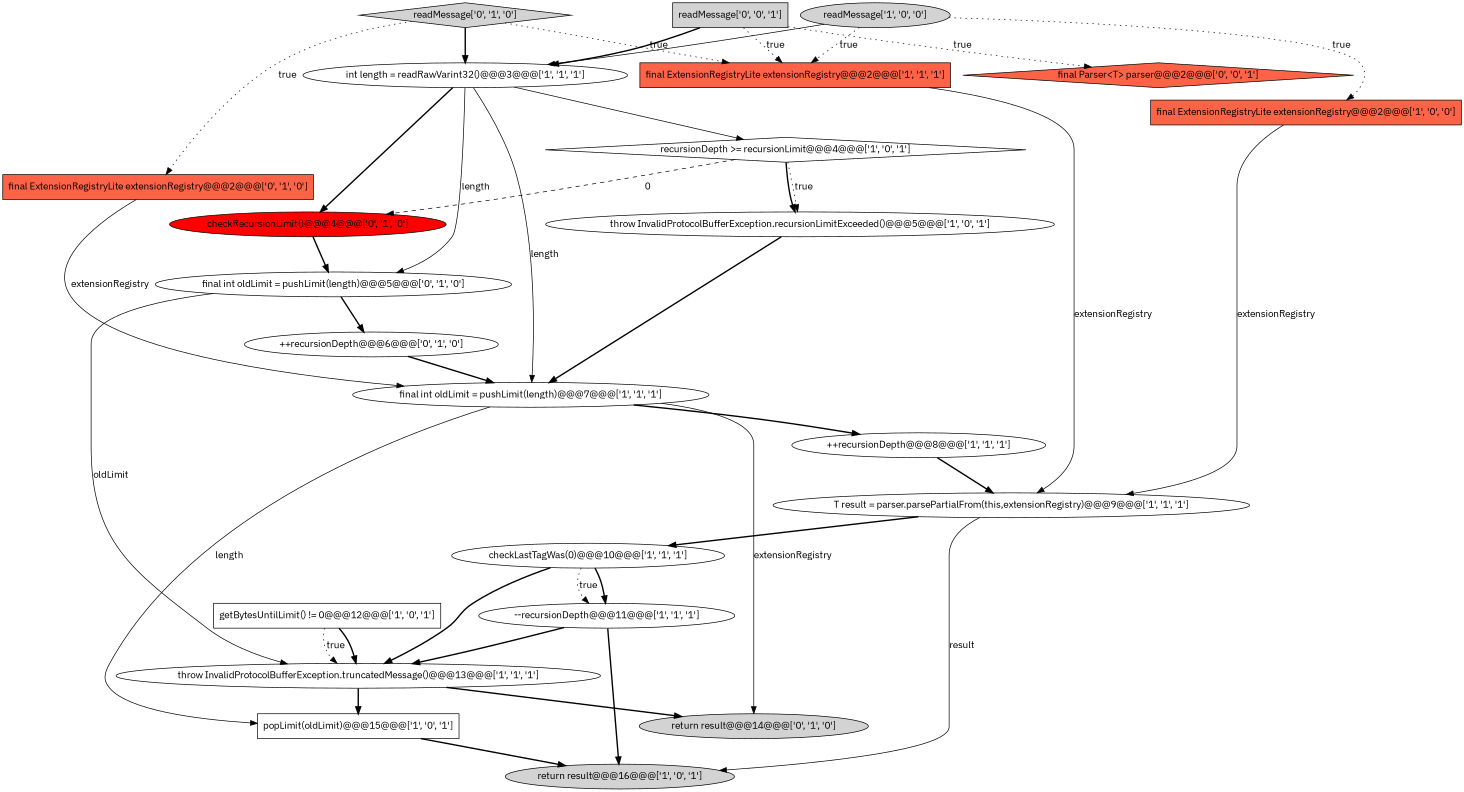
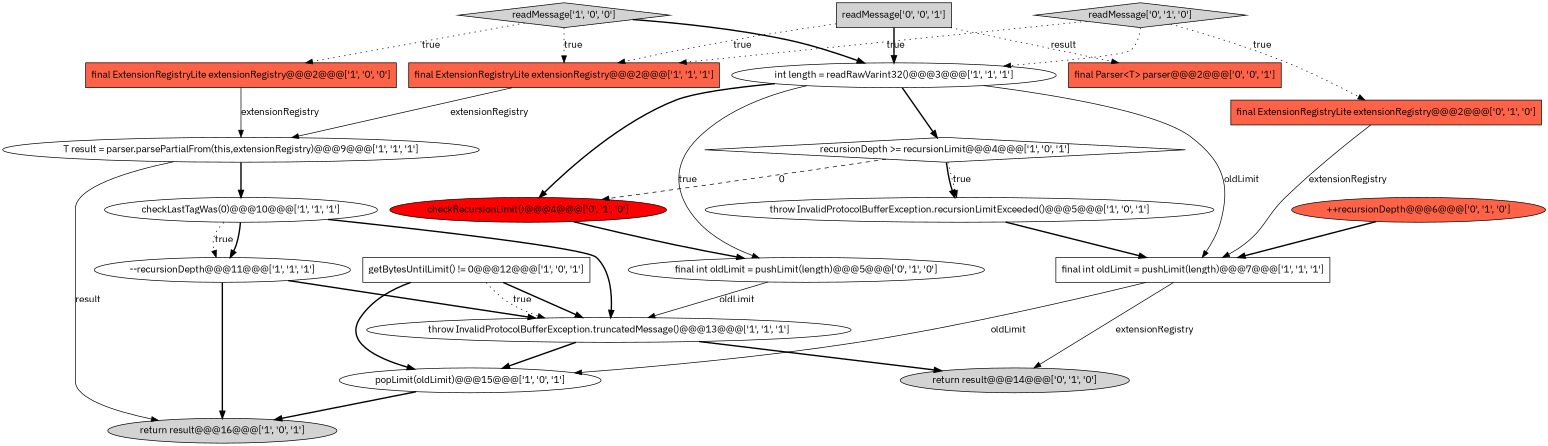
node "readMessage['1', '0', '0']": shape ellipse -> diamond
edge "readMessage['0', '1', '0']" -> "int length = readRawVarint32()@@@3@@@['1', '1', '1']": style bold -> dotted
edge "readMessage['1', '0', '0']" -> "int length = readRawVarint32()@@@3@@@['1', '1', '1']": style solid -> bold
edge "readMessage['0', '0', '1']" -> "final Parser<T> parser@@@2@@@['0', '0', '1']": label "true" -> "result"
node "final Parser<T> parser@@@2@@@['0', '0', '1']": shape diamond -> box
edge "int length = readRawVarint32()@@@3@@@['1', '1', '1']" -> "recursionDepth >= recursionLimit@@@4@@@['1', '0', '1']": style solid -> bold
edge "int length = readRawVarint32()@@@3@@@['1', '1', '1']" -> "final int oldLimit = pushLimit(length)@@@5@@@['0', '1', '0']": label "length" -> "true"
edge "int length = readRawVarint32()@@@3@@@['1', '1', '1']" -> "final int oldLimit = pushLimit(length)@@@7@@@['1', '1', '1']": label "length" -> "oldLimit"
edge "final int oldLimit = pushLimit(length)@@@5@@@['0', '1', '0']" -> "++recursionDepth@@@6@@@['0', '1', '0']": removed
edge "getBytesUntilLimit() != 0@@@12@@@['1', '0', '1']" -> "popLimit(oldLimit)@@@15@@@['1', '0', '1']": added
node "++recursionDepth@@@6@@@['0', '1', '0']": fillcolor white -> tomato
node "final int oldLimit = pushLimit(length)@@@7@@@['1', '1', '1']": shape ellipse -> box
node "++recursionDepth@@@8@@@['1', '1', '1']": removed
edge "final int oldLimit = pushLimit(length)@@@7@@@['1', '1', '1']" -> "popLimit(oldLimit)@@@15@@@['1', '0', '1']": label "length" -> "oldLimit"
node "popLimit(oldLimit)@@@15@@@['1', '0', '1']": shape box -> ellipse
